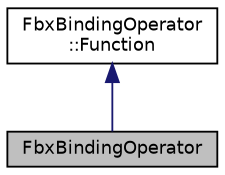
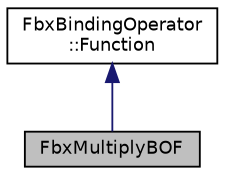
node "FbxBindingOperator": label "FbxBindingOperator" -> "FbxMultiplyBOF"
